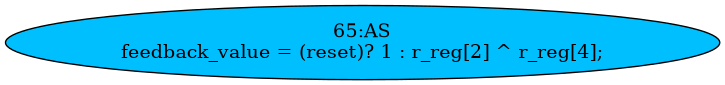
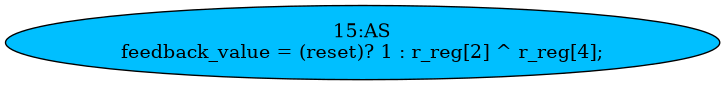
node "65:AS feedback_value = (reset)? 1 : r_reg[2] ^ r_reg[4];": label "65:AS feedback_value = (reset)? 1 : r_reg[2] ^ r_reg[4];" -> "15:AS feedback_value = (reset)? 1 : r_reg[2] ^ r_reg[4];"
